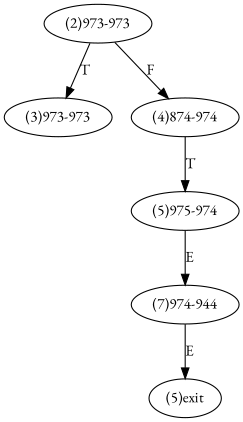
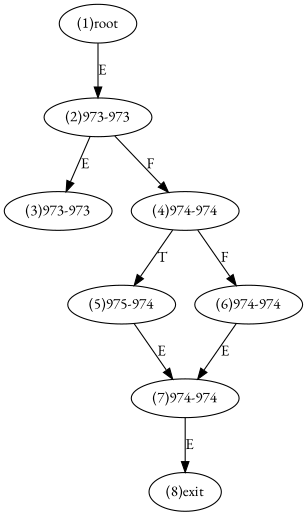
node "(1)root": added
edge "(2)973-973" -> "(3)973-973": label "T" -> "E"
node "(4)874-974": label "(4)874-974" -> "(4)974-974"
node "(7)974-944": label "(7)974-944" -> "(7)974-974"
node "(6)974-974": added
node "(5)exit": label "(5)exit" -> "(8)exit"
